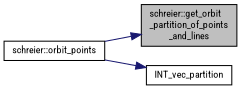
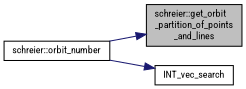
node "schreier::orbit_points": label "schreier::orbit_points" -> "schreier::orbit_number"
node "INT_vec_partition": label "INT_vec_partition" -> "INT_vec_search"
